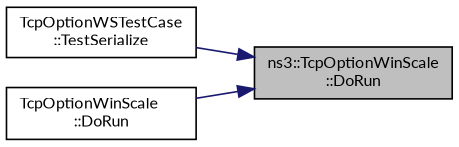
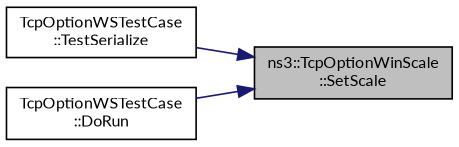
node "ns3::TcpOptionWinScale ::DoRun": label "ns3::TcpOptionWinScale ::DoRun" -> "ns3::TcpOptionWinScale ::SetScale"
node "TcpOptionWinScale ::DoRun": label "TcpOptionWinScale ::DoRun" -> "TcpOptionWSTestCase ::DoRun"
